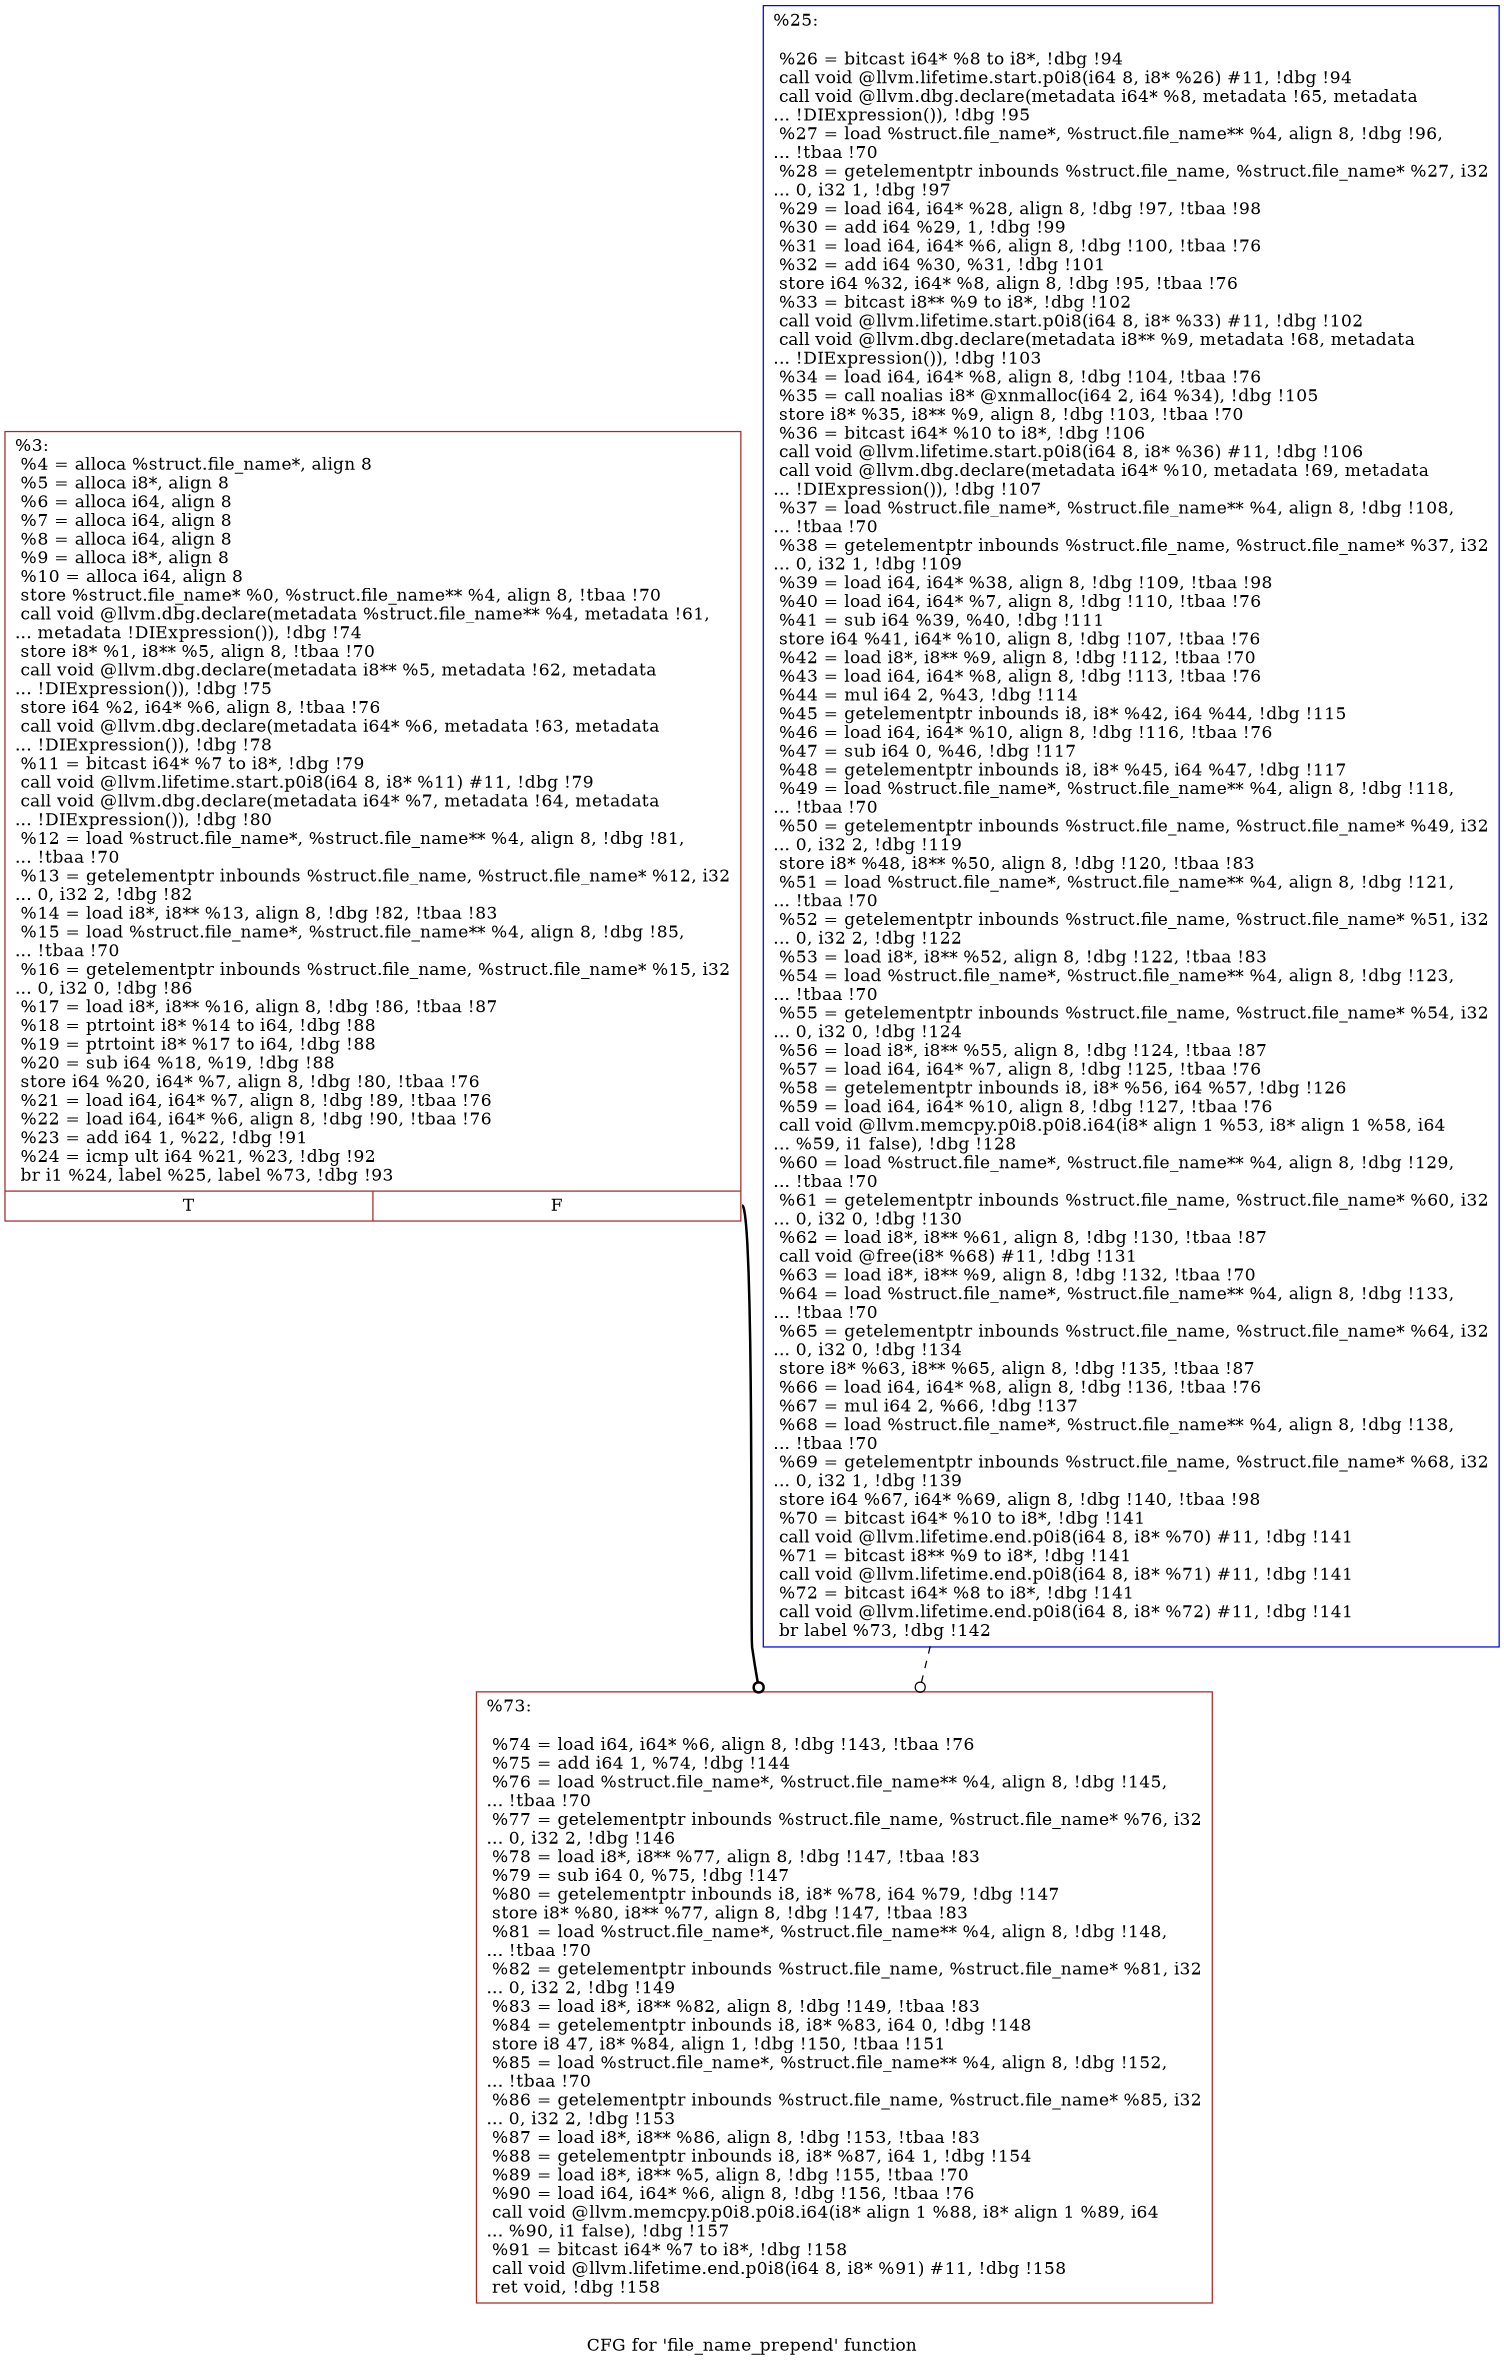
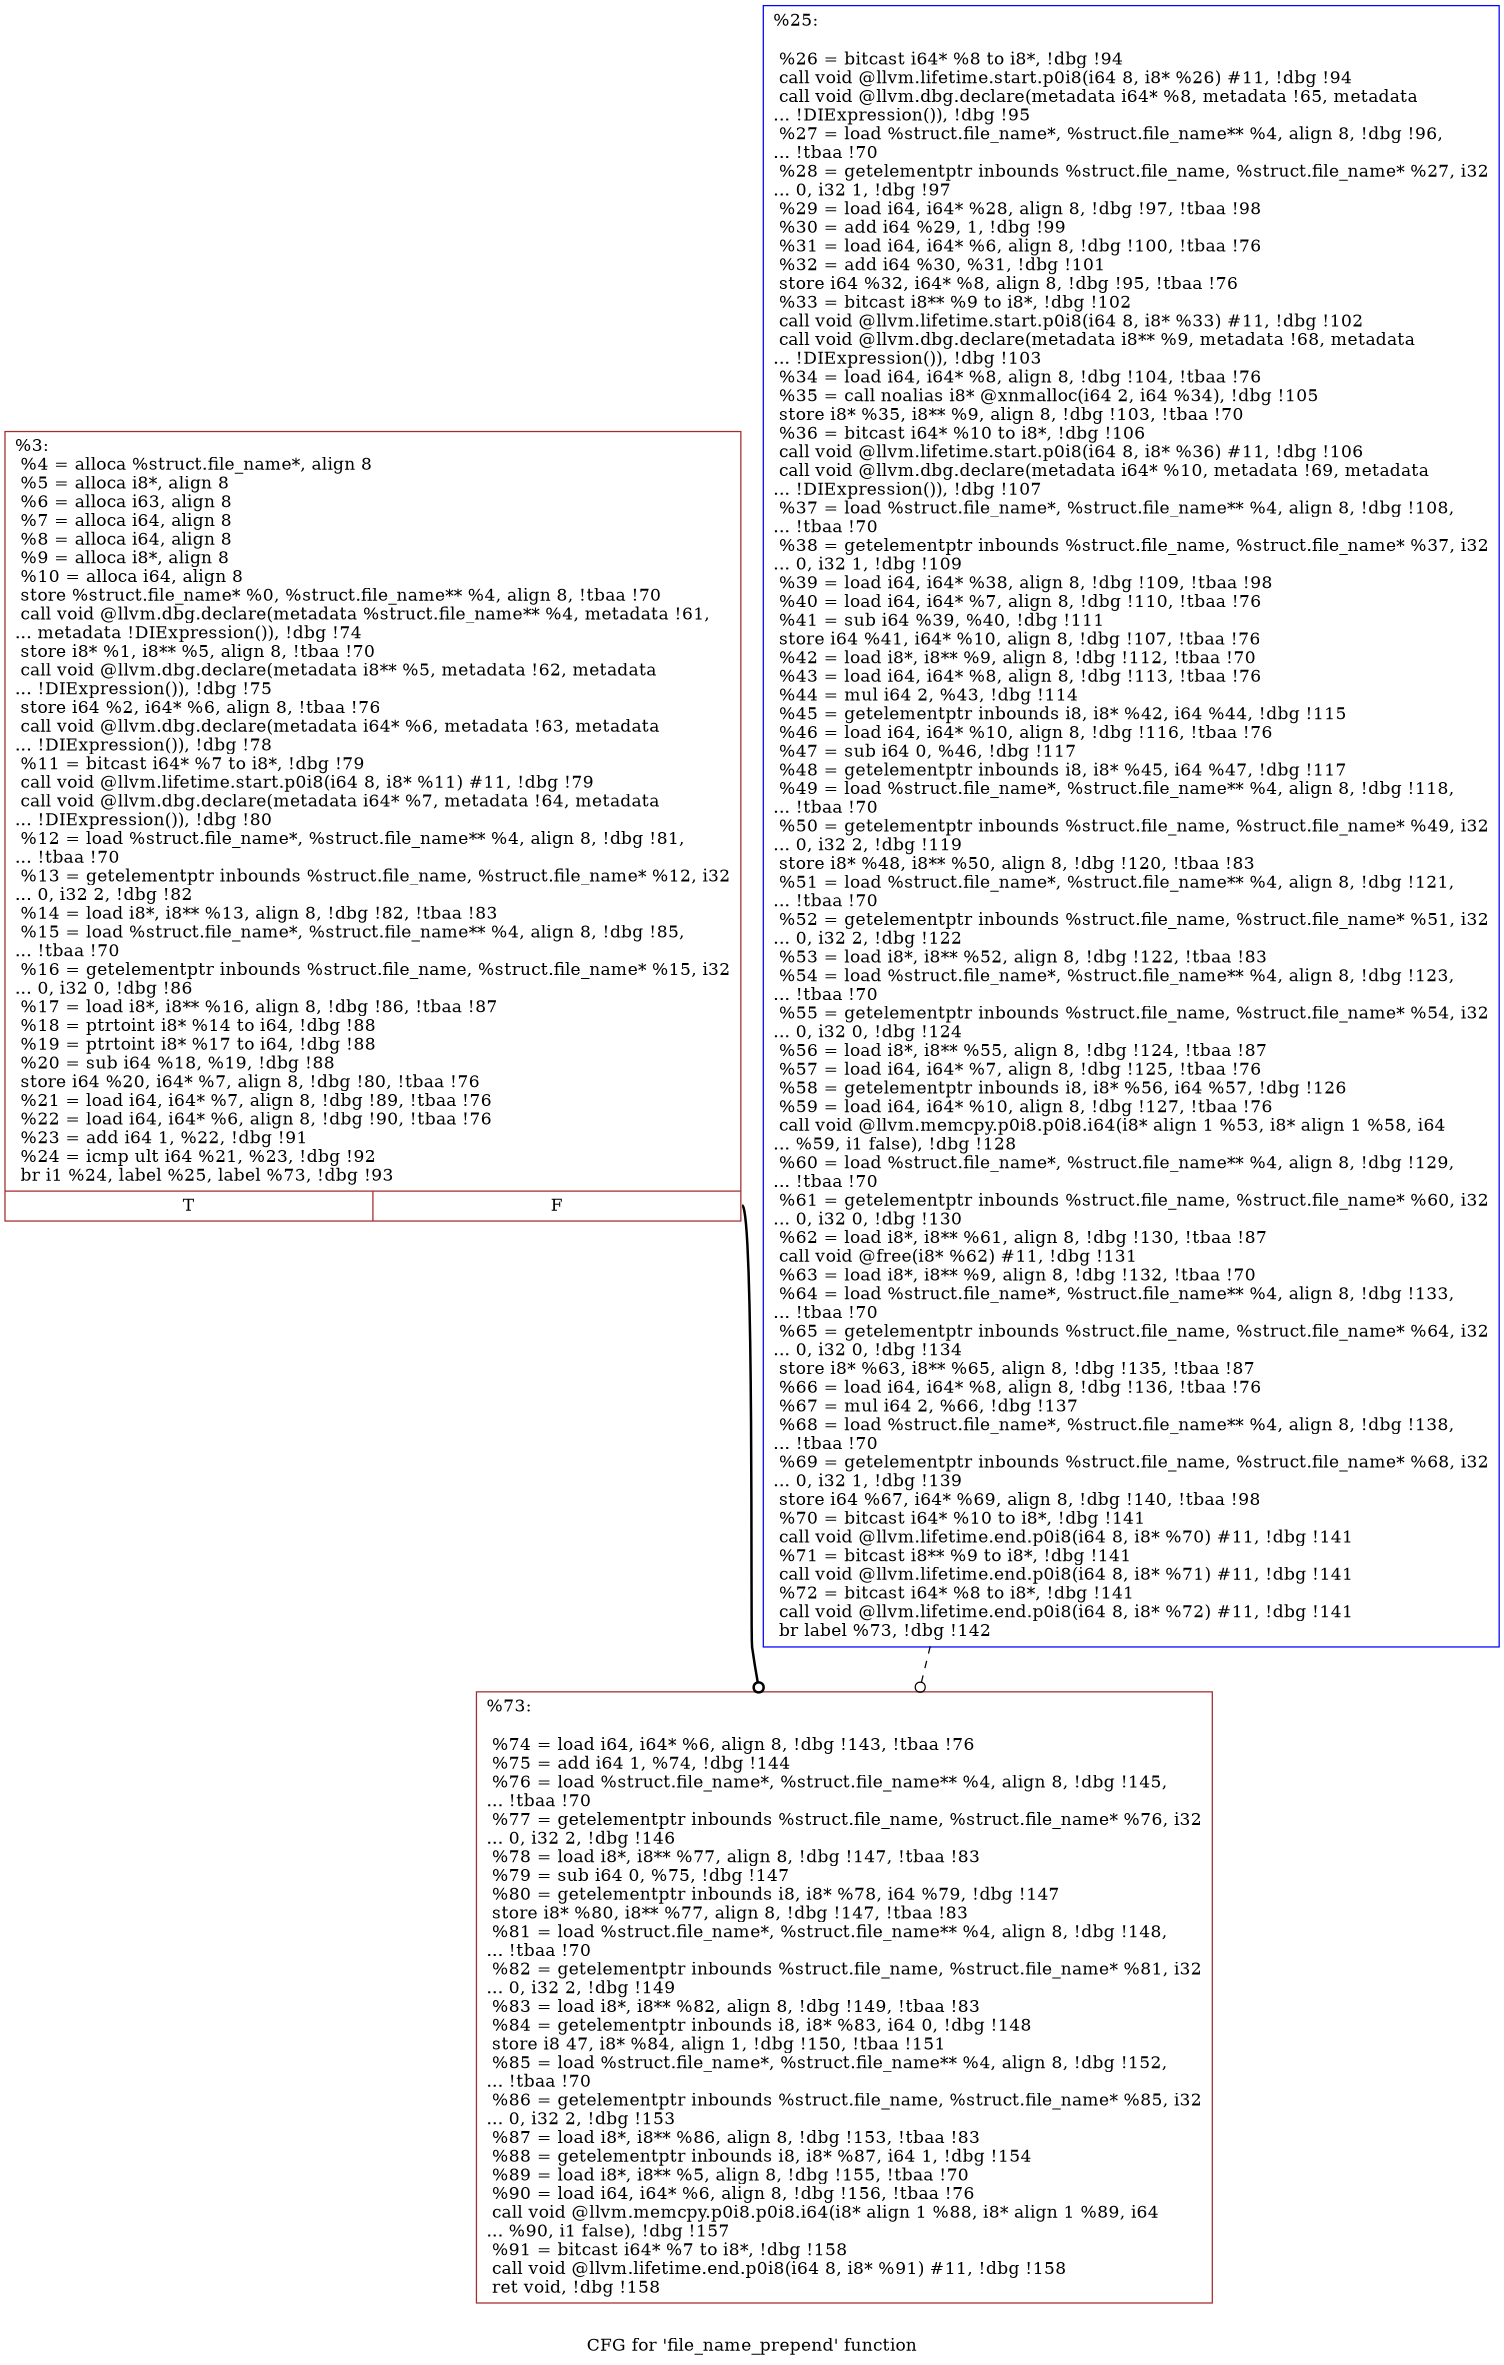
node "%3:": text "%6 = alloca i64, align 8" -> "%6 = alloca i63, align 8"
node "%25:": text "call void @free(i8* %68) #11, !dbg !131" -> "call void @free(i8* %62) #11, !dbg !131"
